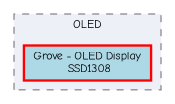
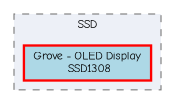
cluster "OLED": label "OLED" -> "SSD"
